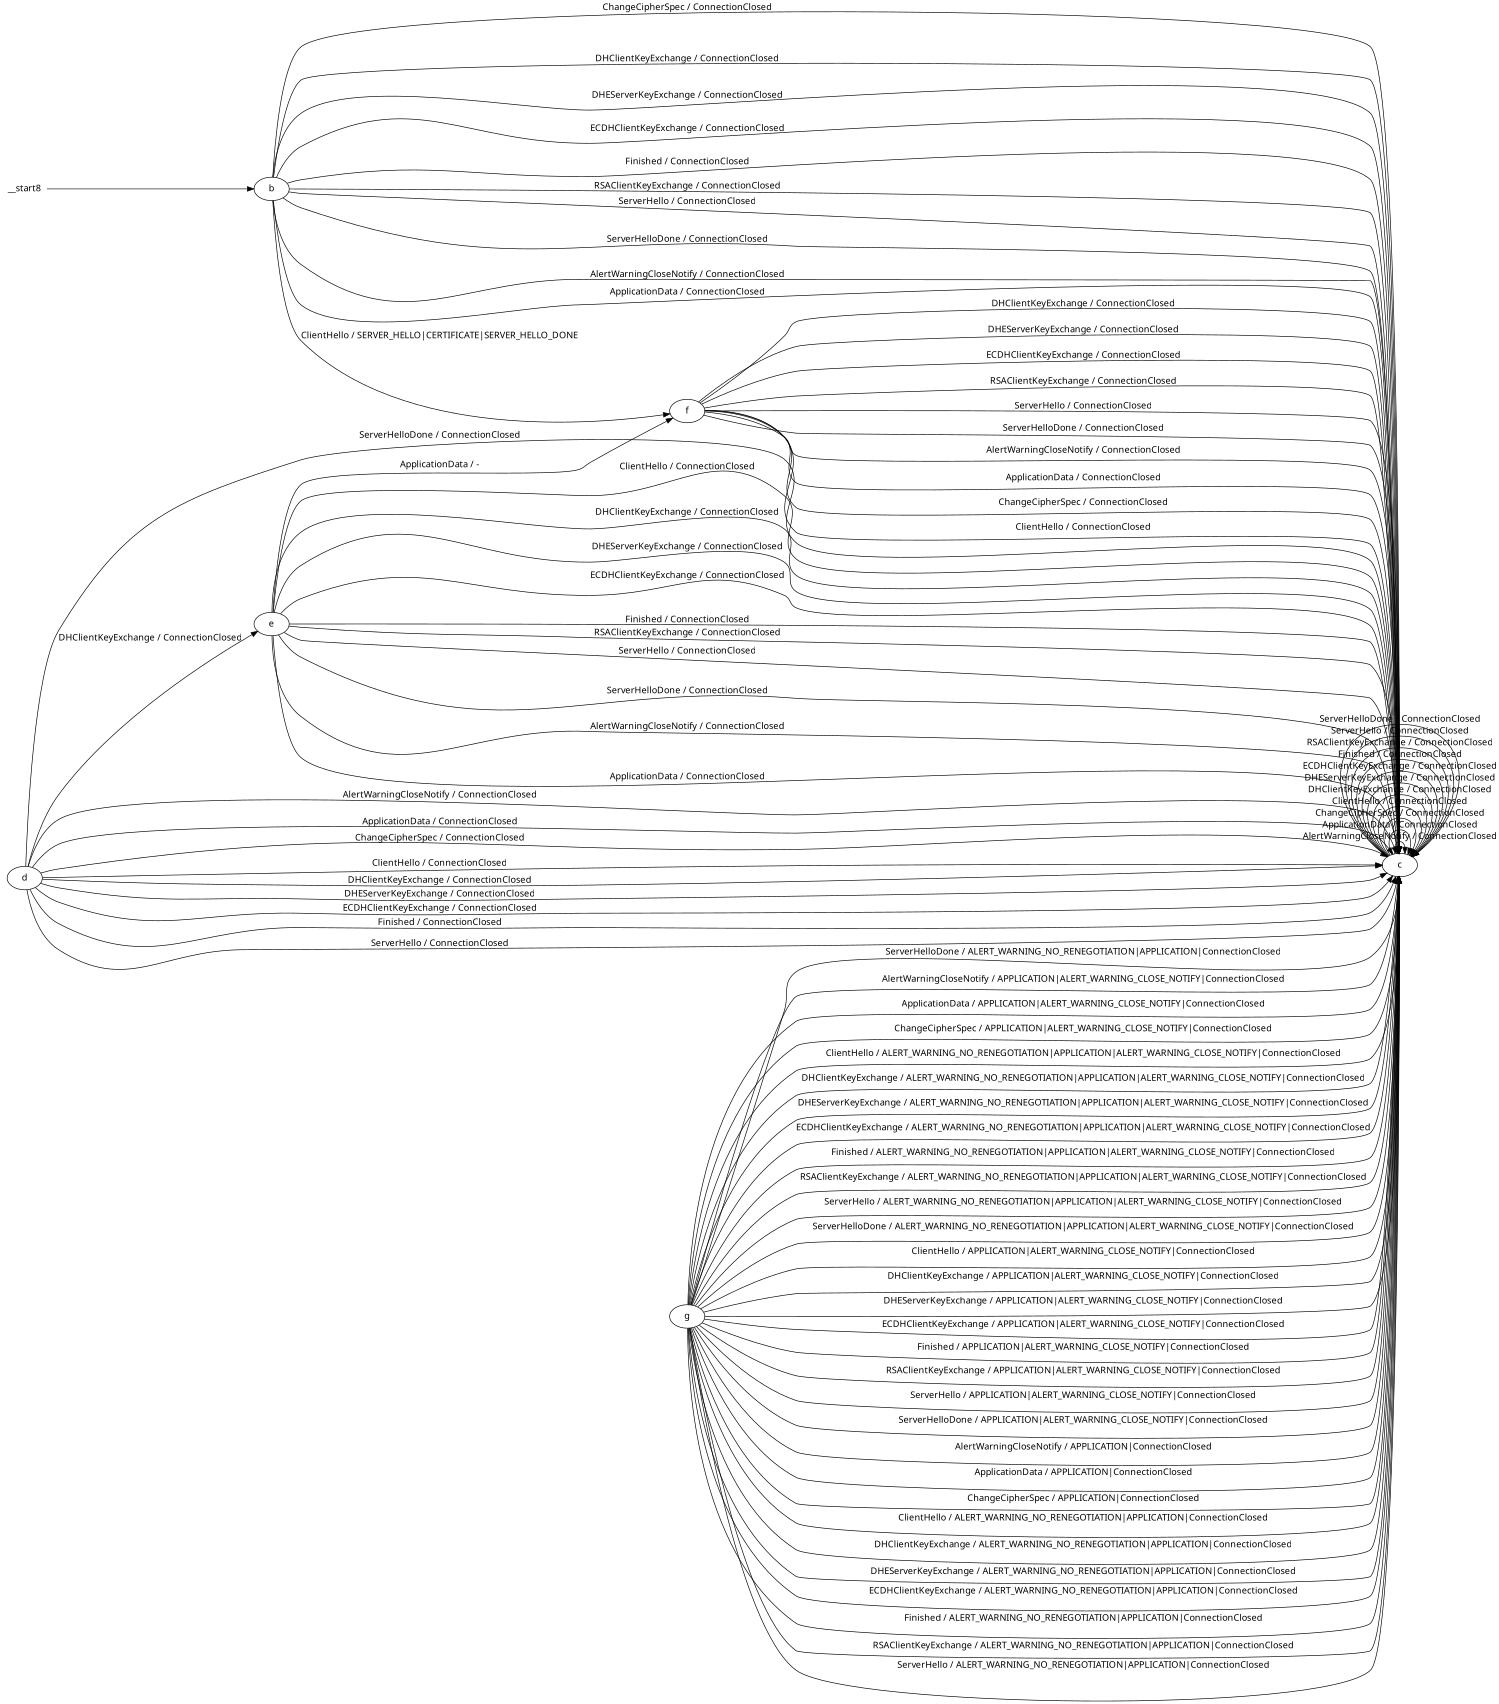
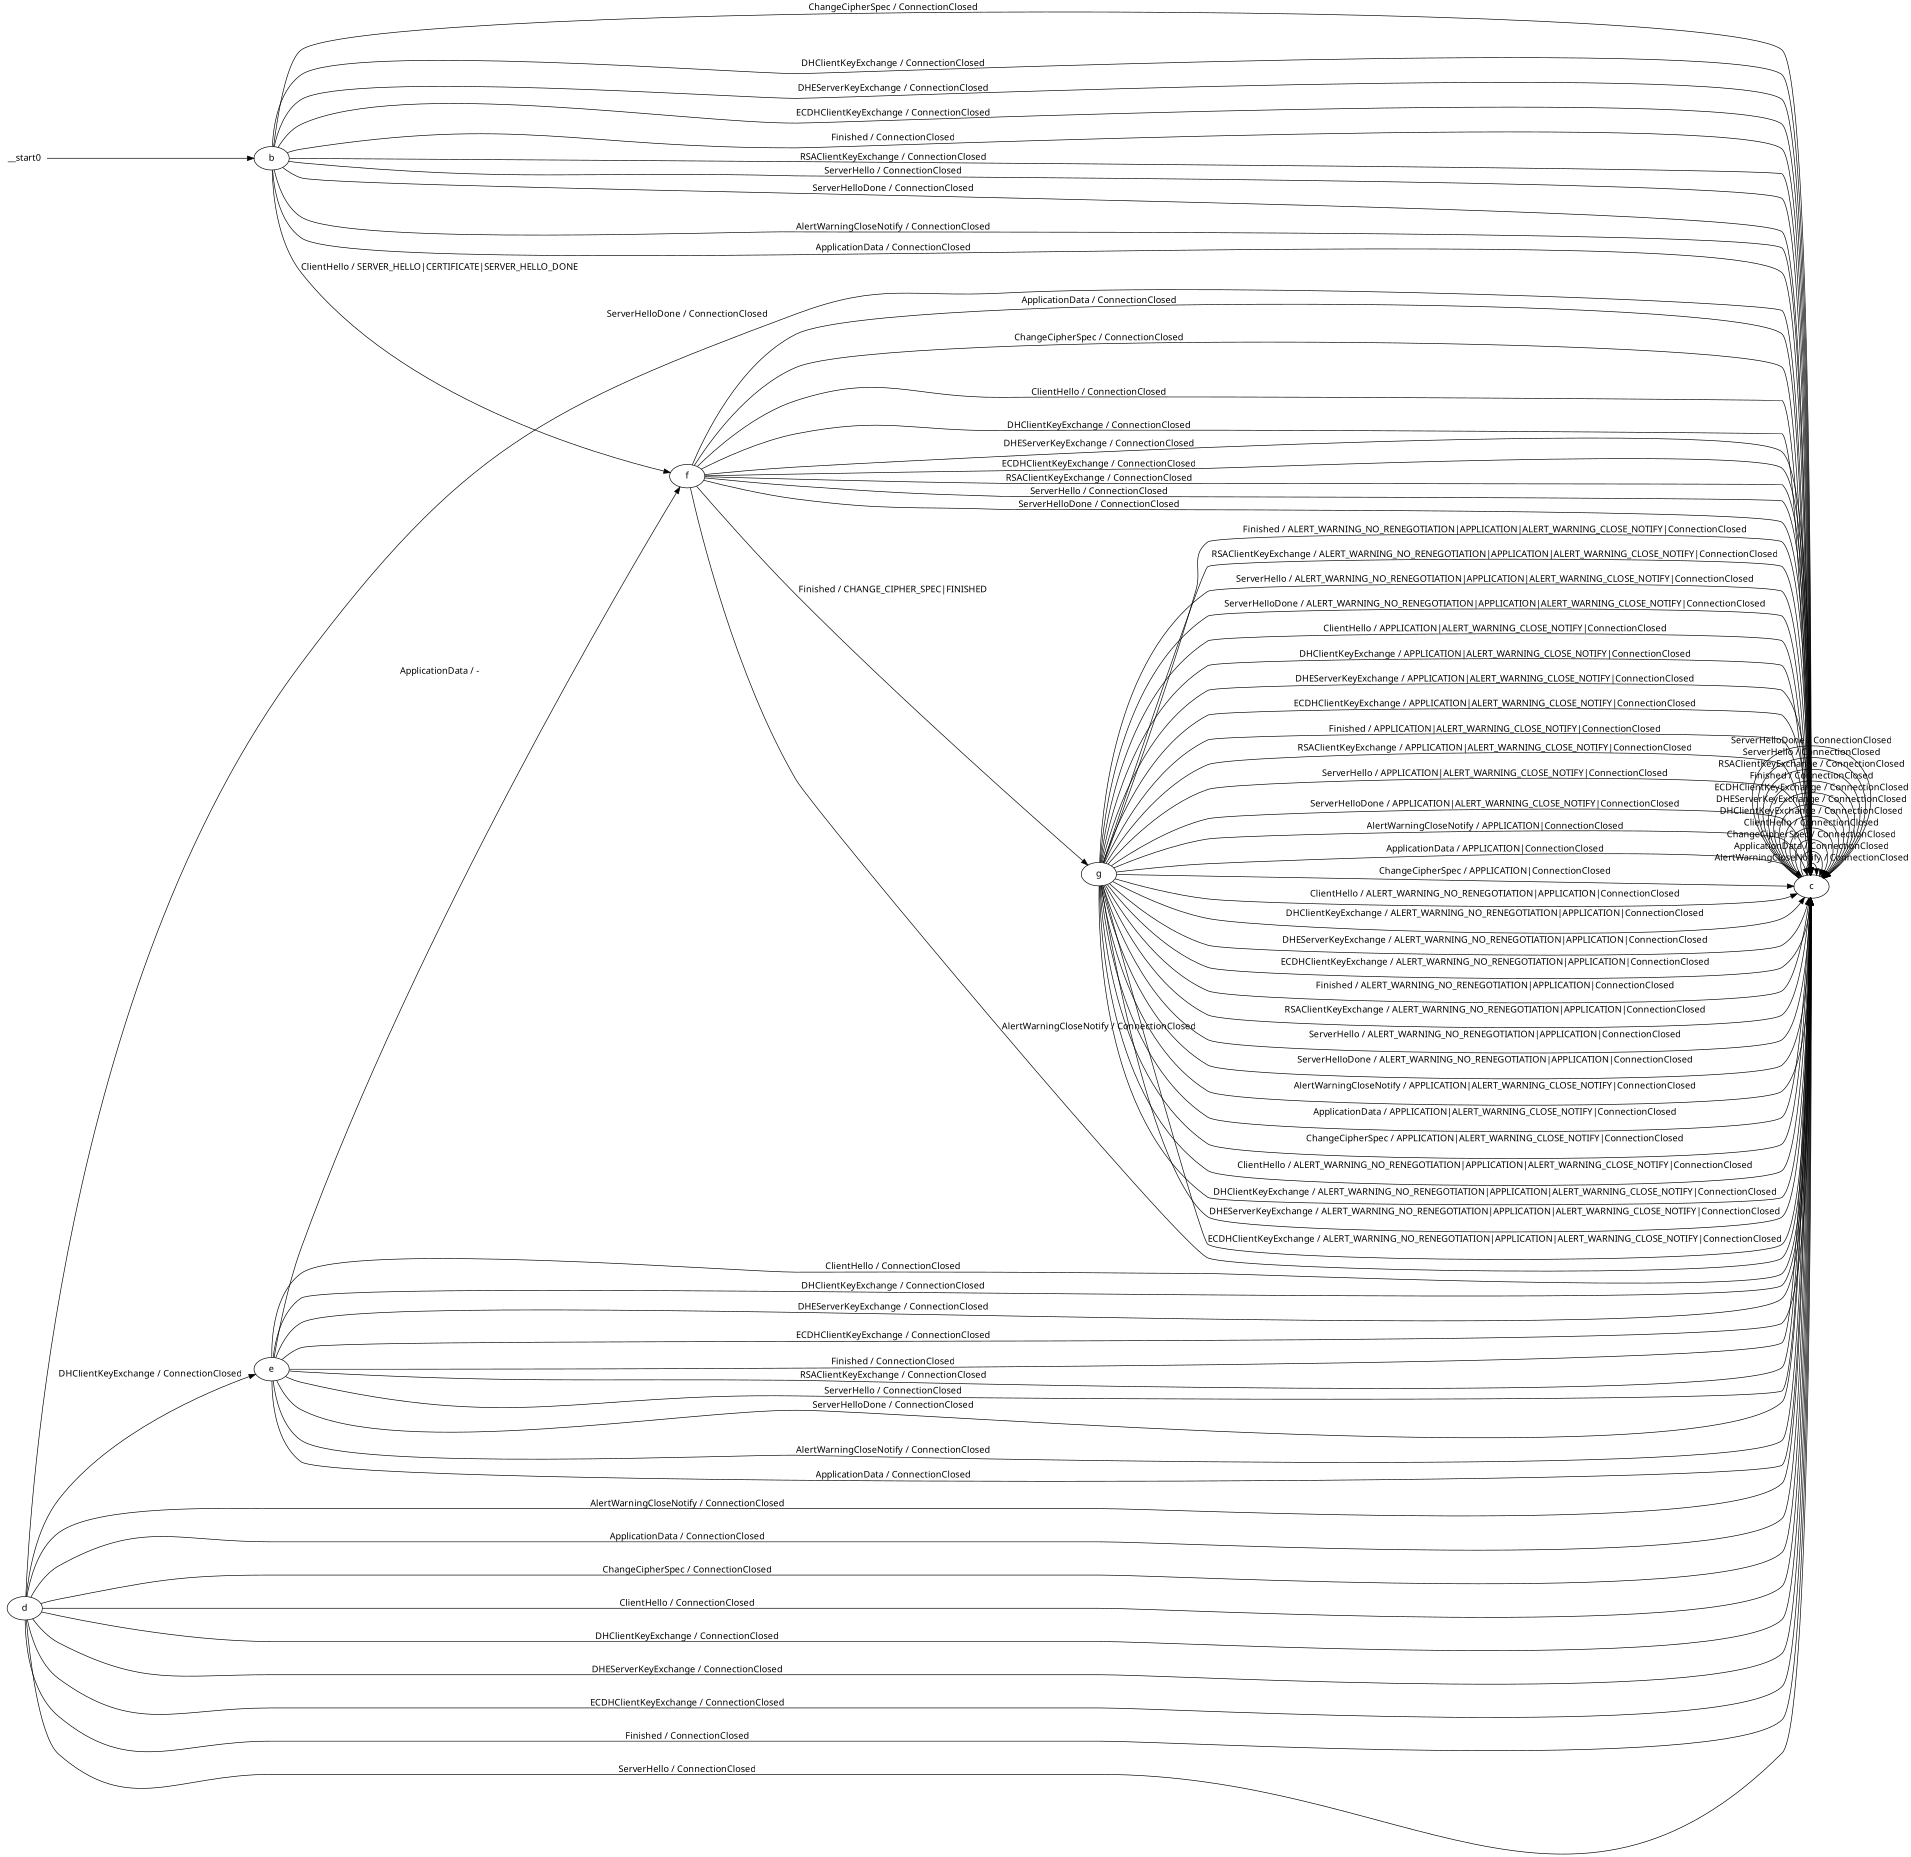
node "__start8": label "__start8" -> "__start0"
edge "f" -> "g": added, label "Finished / CHANGE_CIPHER_SPEC|FINISHED"
